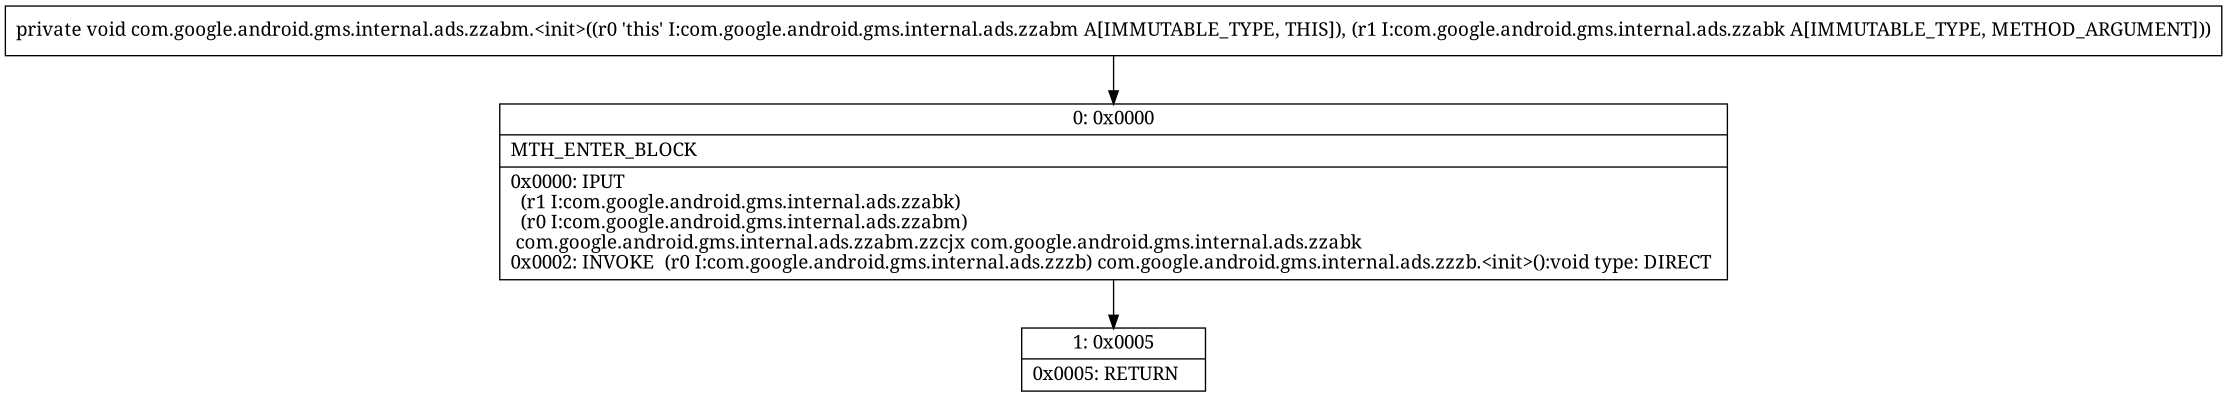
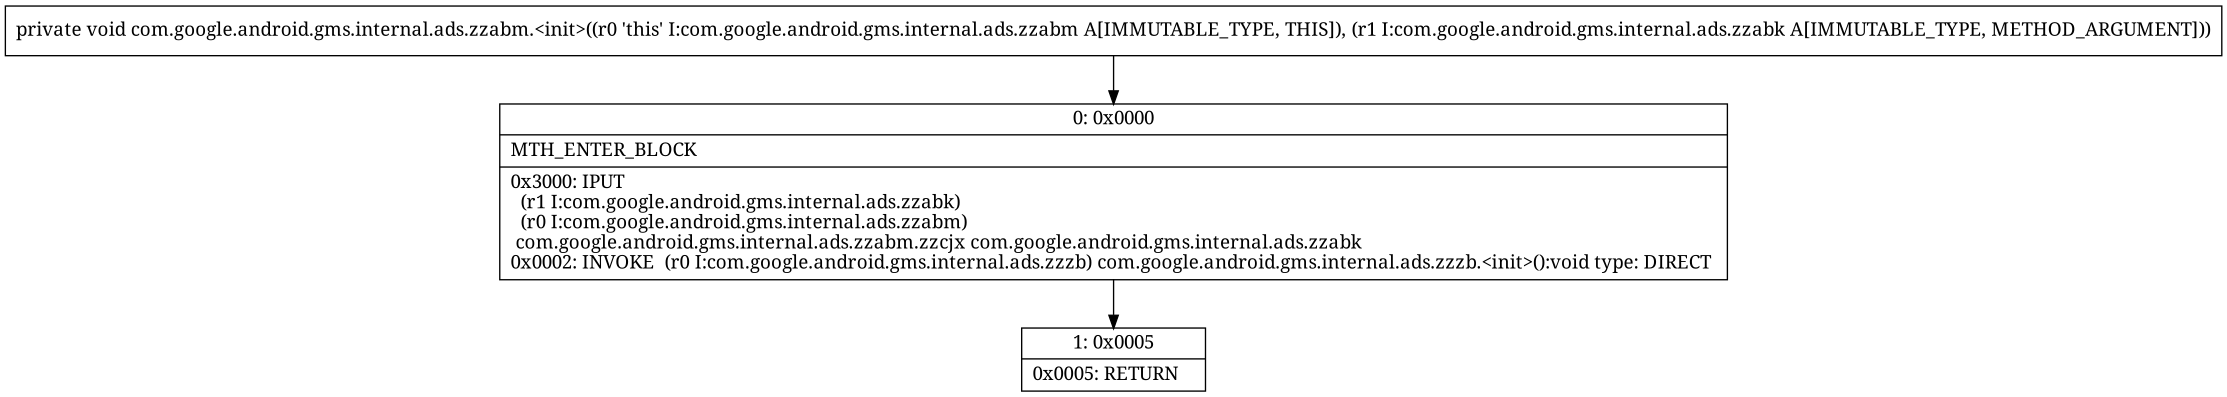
node "0: 0x0000": text "0x0000: IPUT" -> "0x3000: IPUT"
